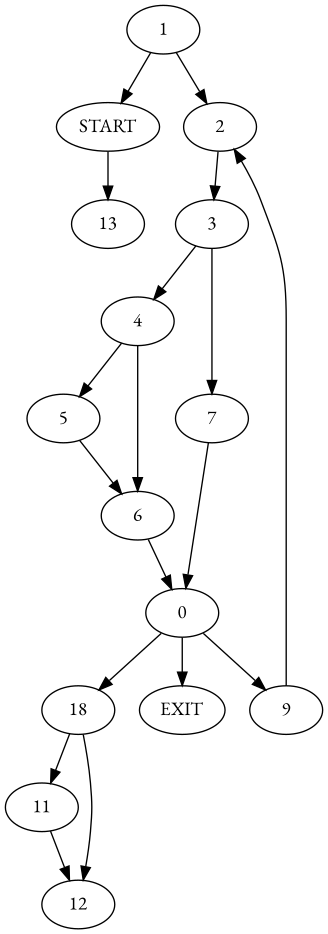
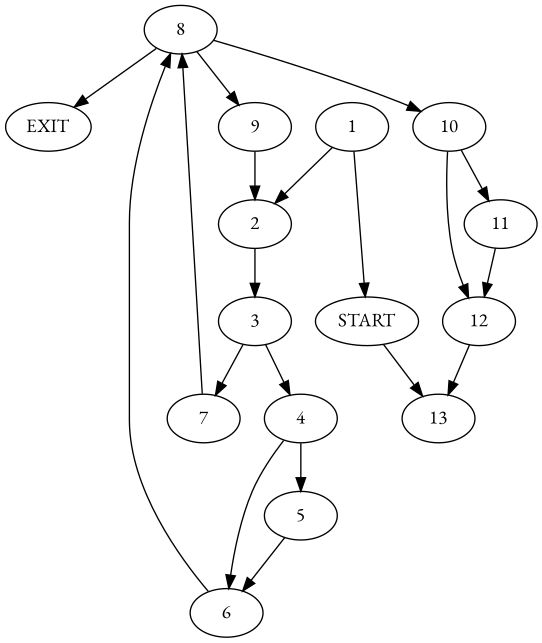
edge "12" -> "13": added
node "0": label "0" -> "8"
node "18": label "18" -> "10"
